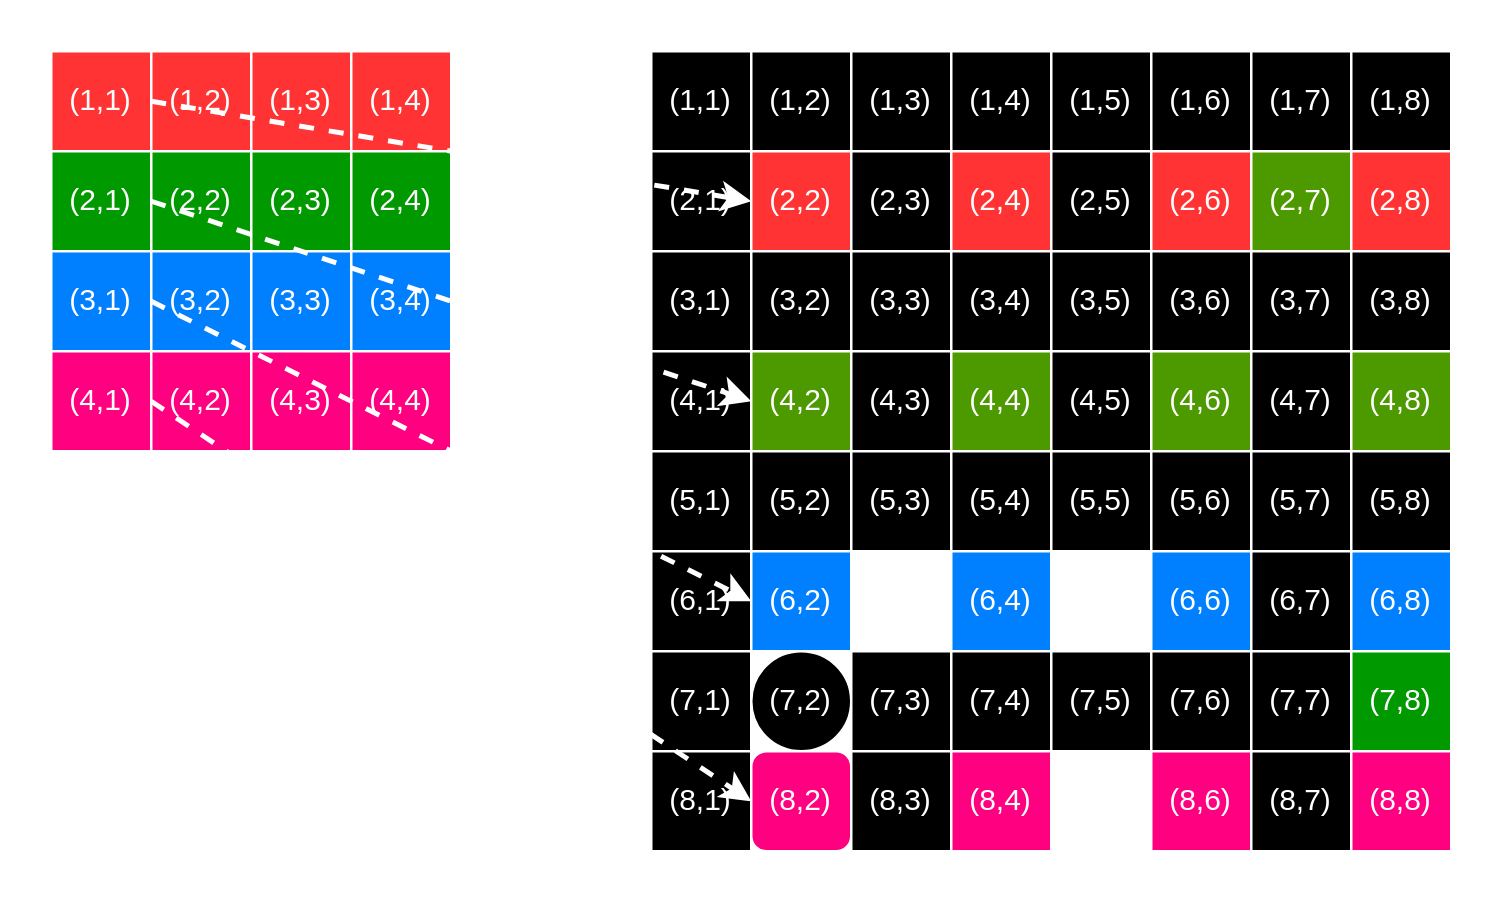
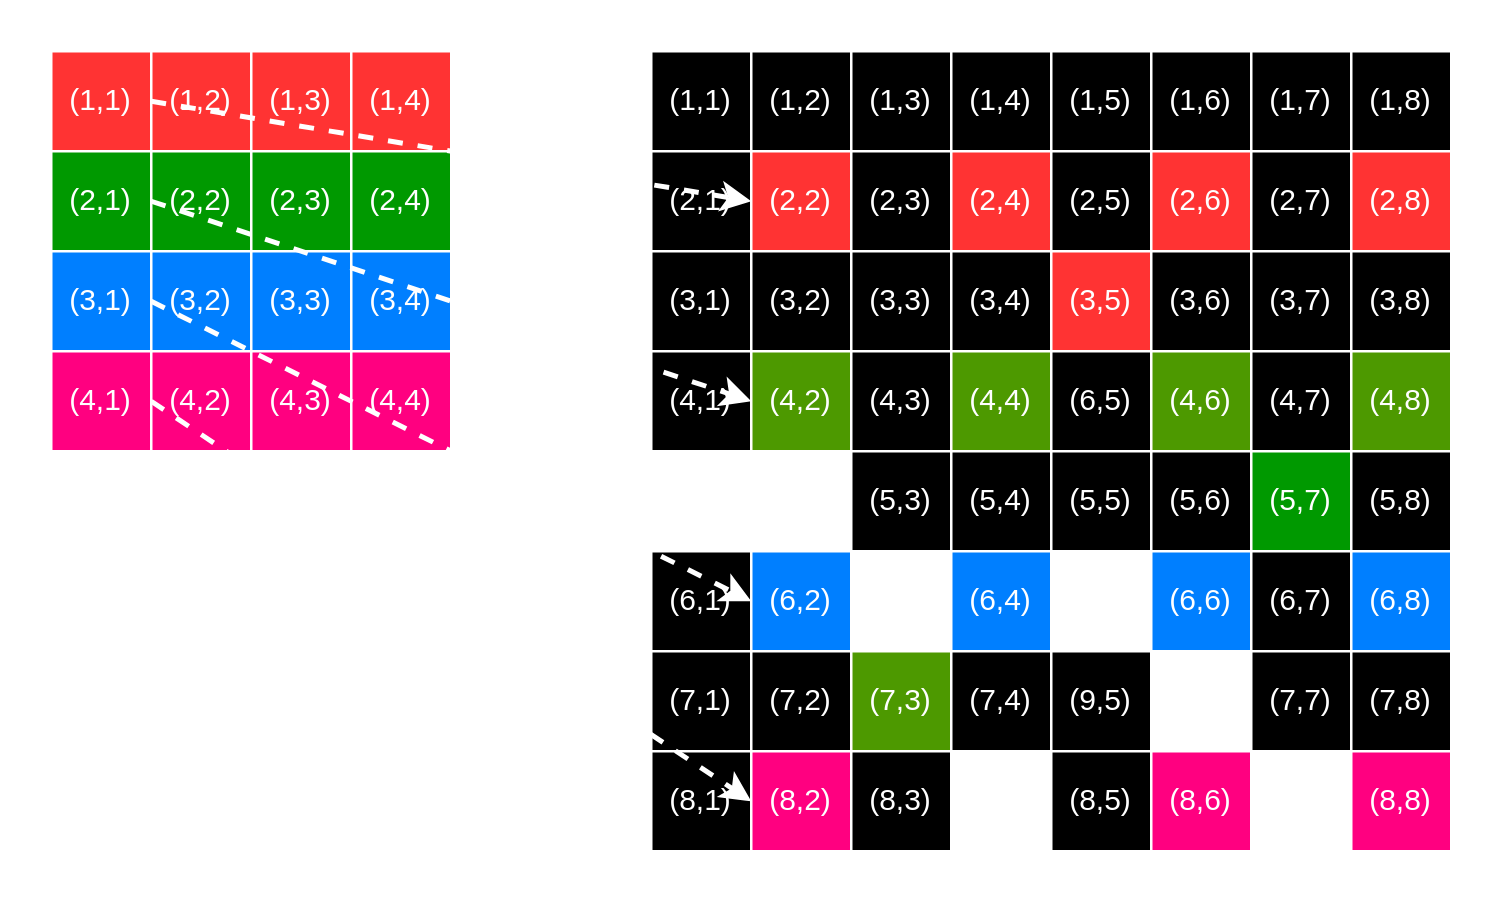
node "(2,7)": fillcolor #4d9900 -> #000000
node "(3,5)": fillcolor #000000 -> #ff3333
node "(4,5)": label "(4,5)" -> "(6,5)"
node "(5,1)": removed
node "(5,2)": removed
node "(5,7)": fillcolor #000000 -> #009900
node "(7,2)": shape ellipse -> rectangle
node "(7,3)": fillcolor #000000 -> #4d9900
node "(7,5)": label "(7,5)" -> "(9,5)"
node "(7,6)": removed
node "(7,8)": fillcolor #009900 -> #000000
node "(8,2)": shape rounded rectangle -> rectangle
node "(8,4)": removed
node "(8,5)": added
node "(8,7)": removed
